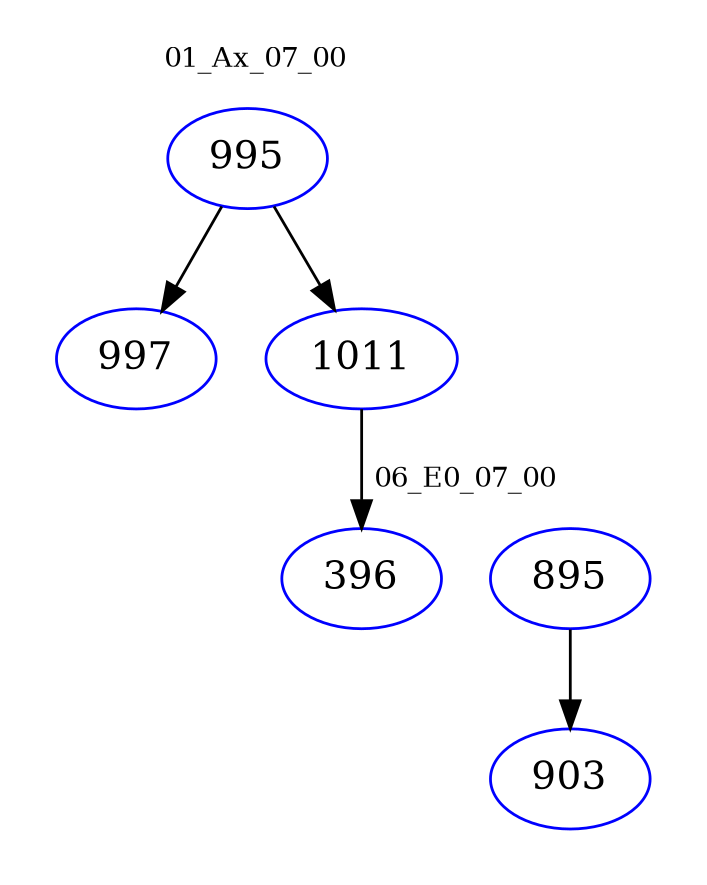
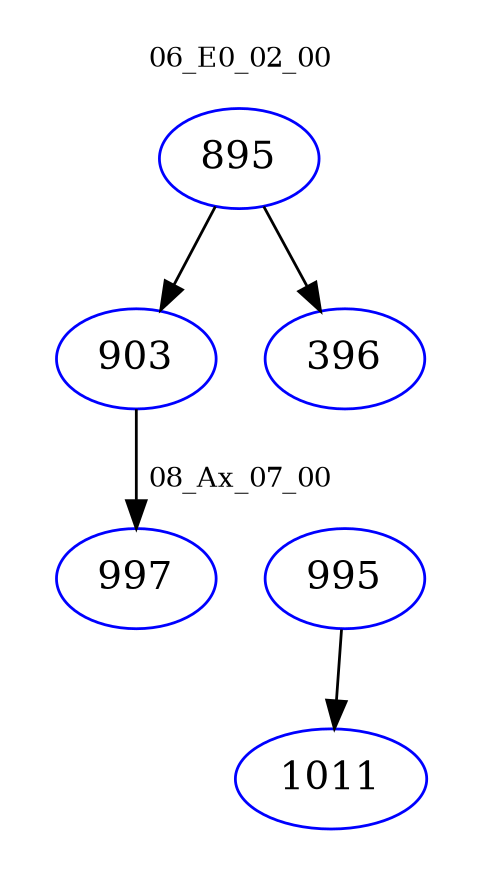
cluster "01_Ax_07_00": label "01_Ax_07_00" -> "08_Ax_07_00"
edge "995" -> "997": now "903" -> "997"
edge "1011" -> "396": now "895" -> "396"
cluster "06_E0_07_00": label "06_E0_07_00" -> "06_E0_02_00"
